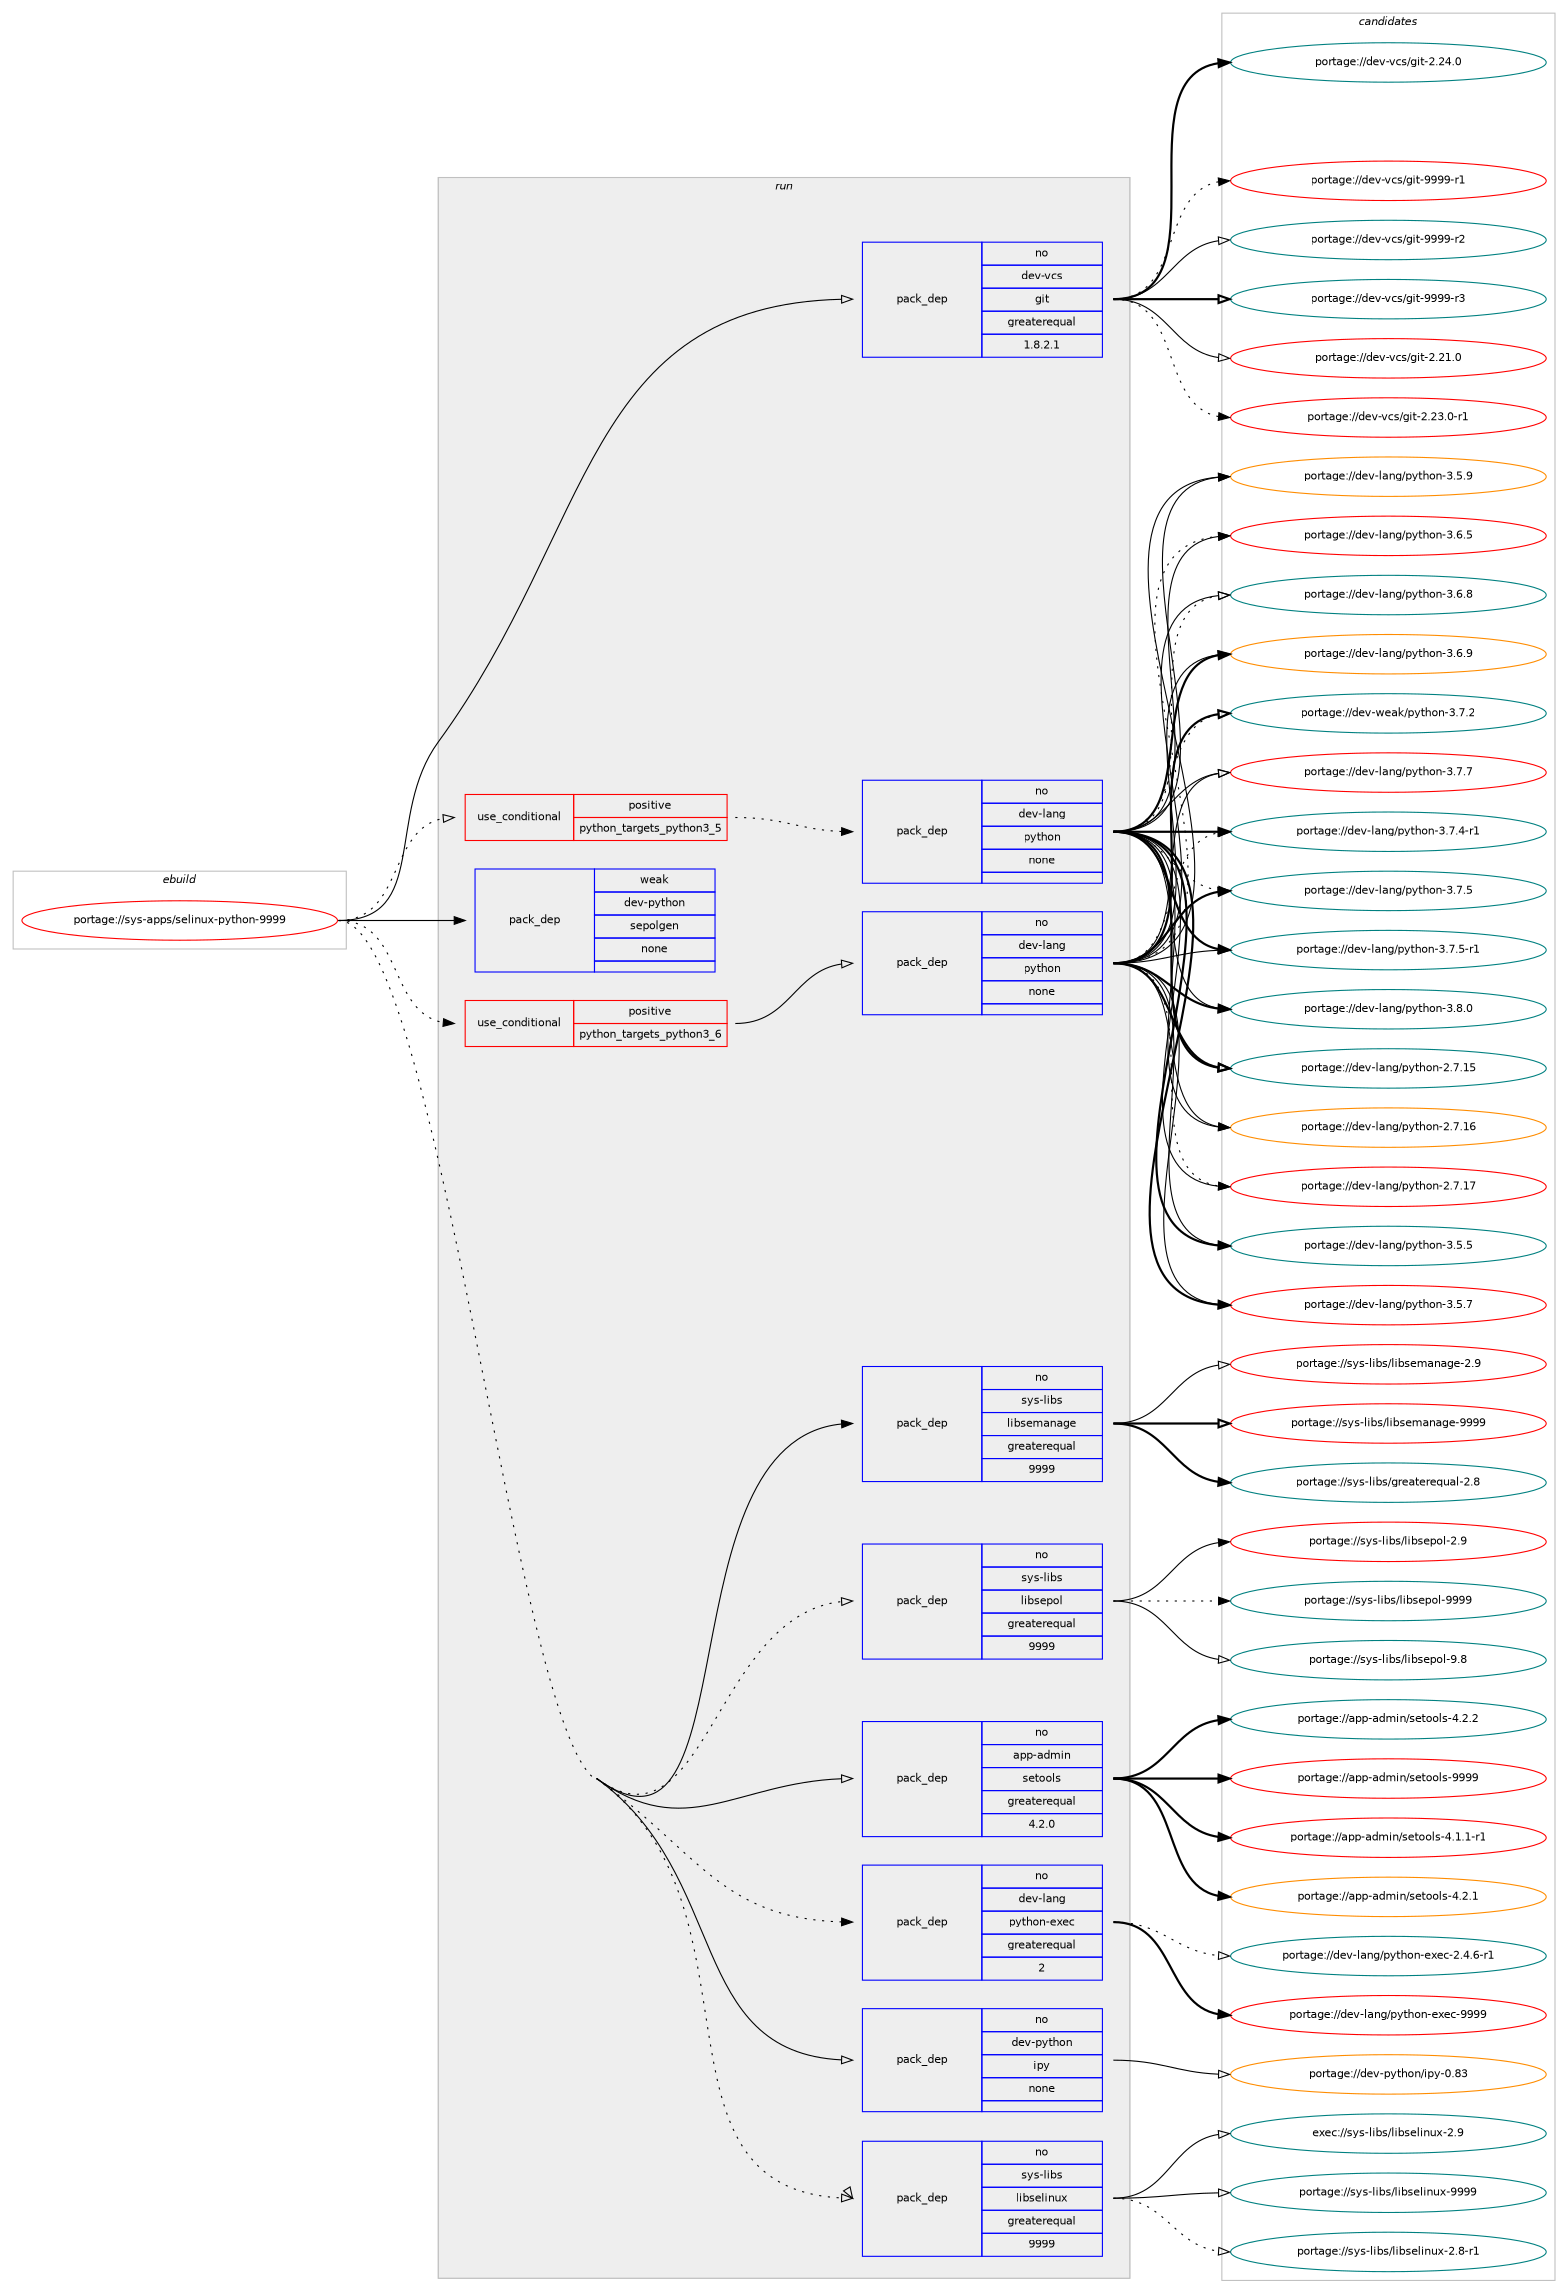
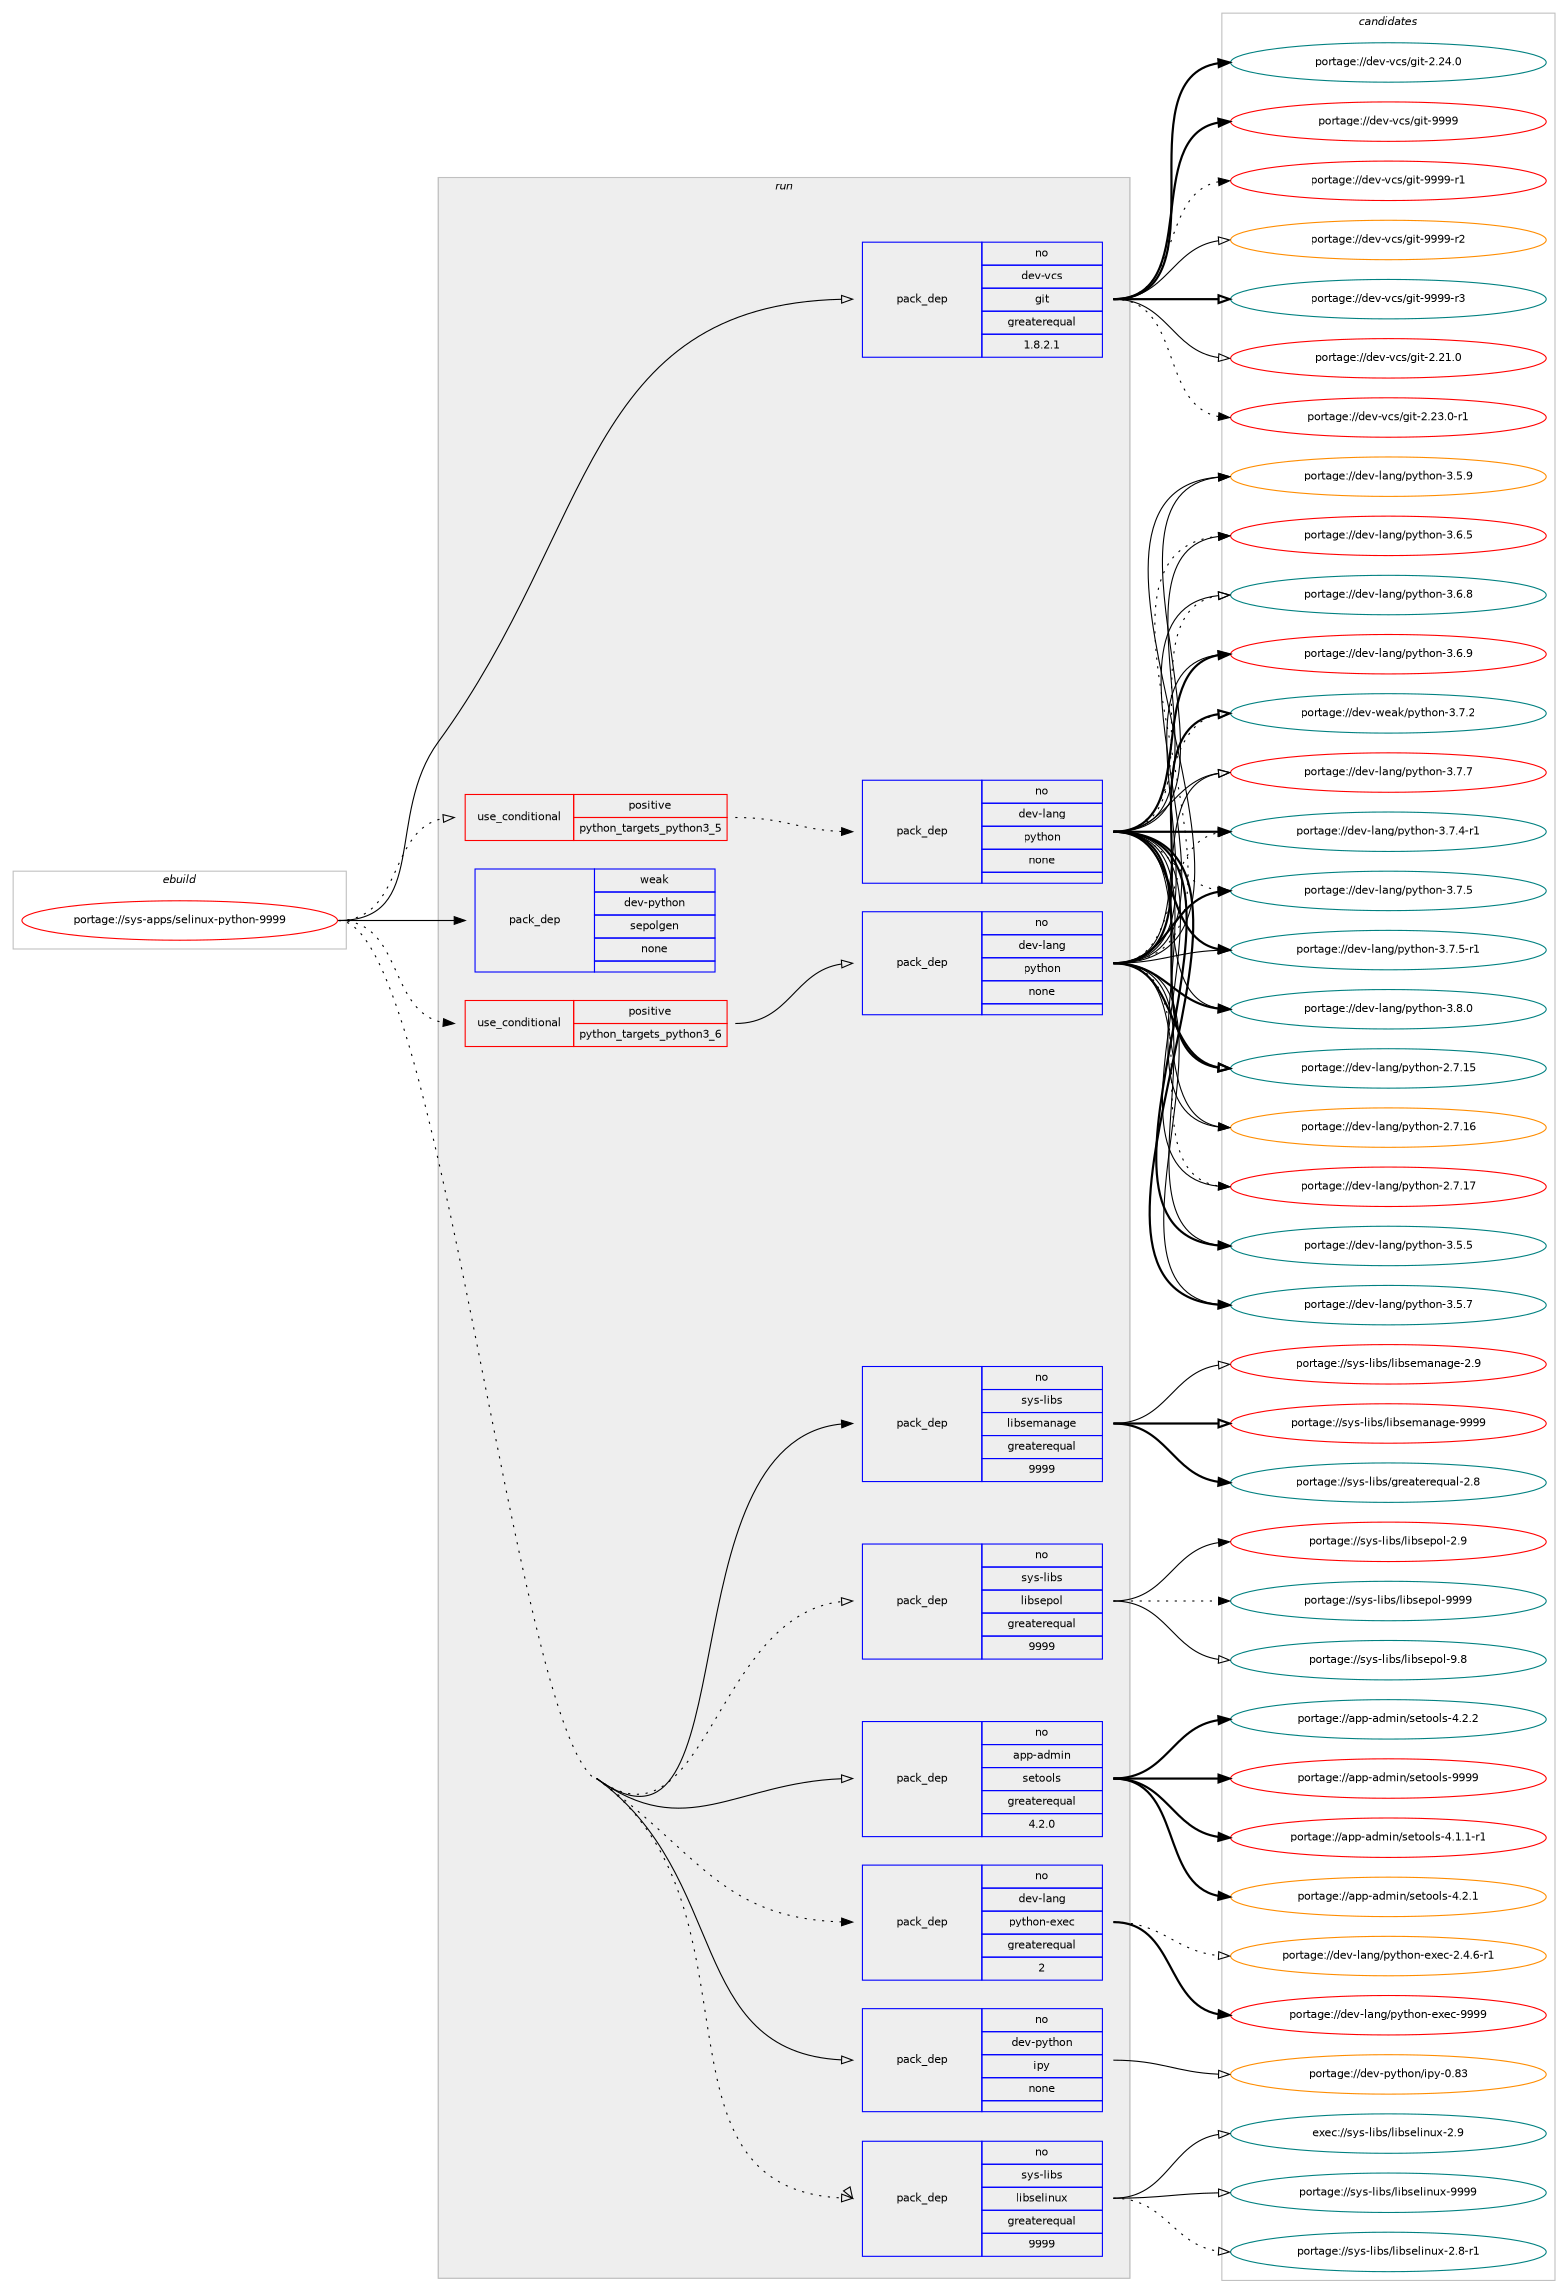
node "portage://dev-vcs/git-9999": added
node "portage://dev-vcs/git-9999-r2": color teal -> darkorange
node "portage://dev-lang/python-3.6.9": color darkorange -> red
node "portage://dev-lang/python-3.5.7": color red -> teal
node "portage://dev-lang/python-exec-2.4.6-r1": color teal -> darkorange
